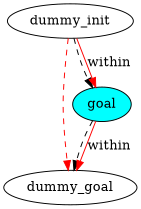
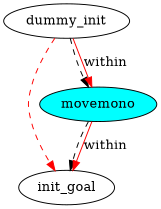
node "goal": label "goal" -> "movemono"
node "dummy_goal": label "dummy_goal" -> "init_goal"
